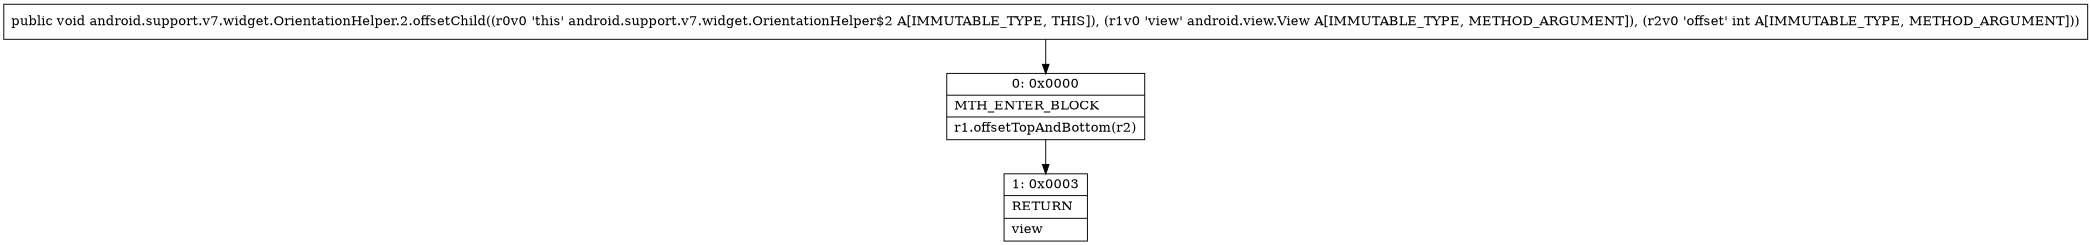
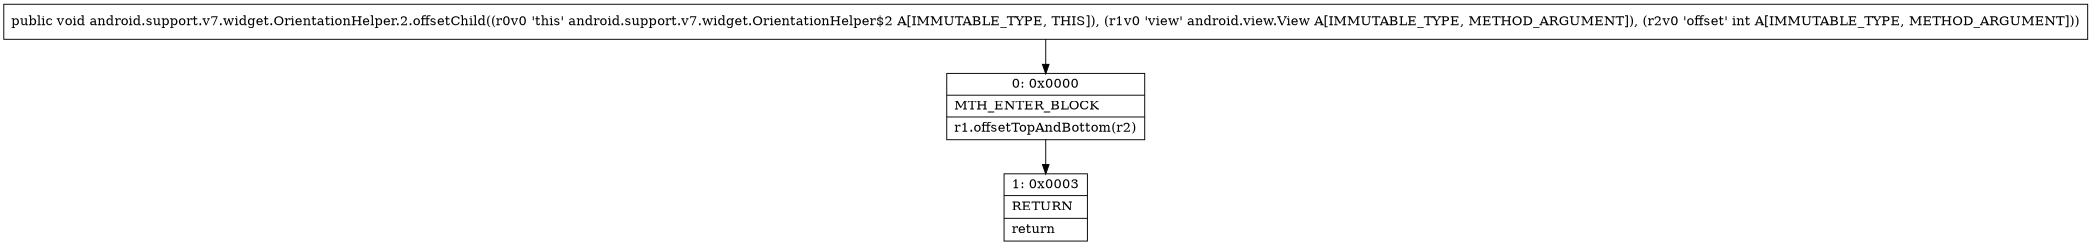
node "1: 0x0003": text "view" -> "return"
